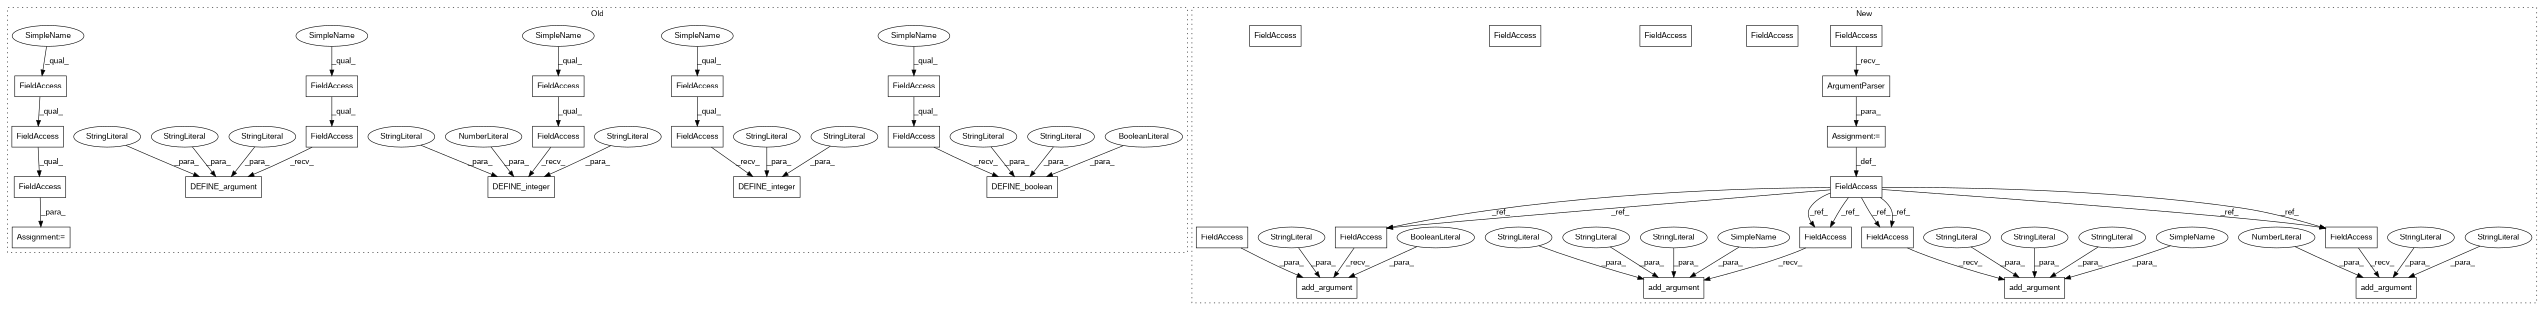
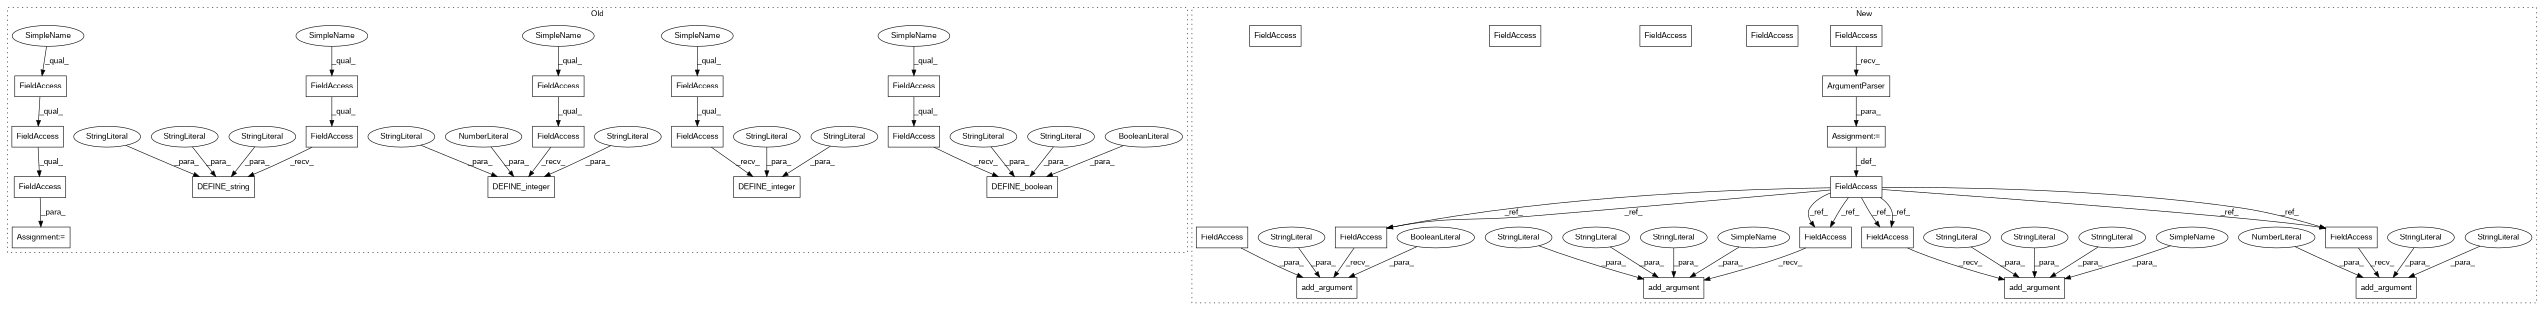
node "DEFINE_argument": label "DEFINE_argument" -> "DEFINE_string"
